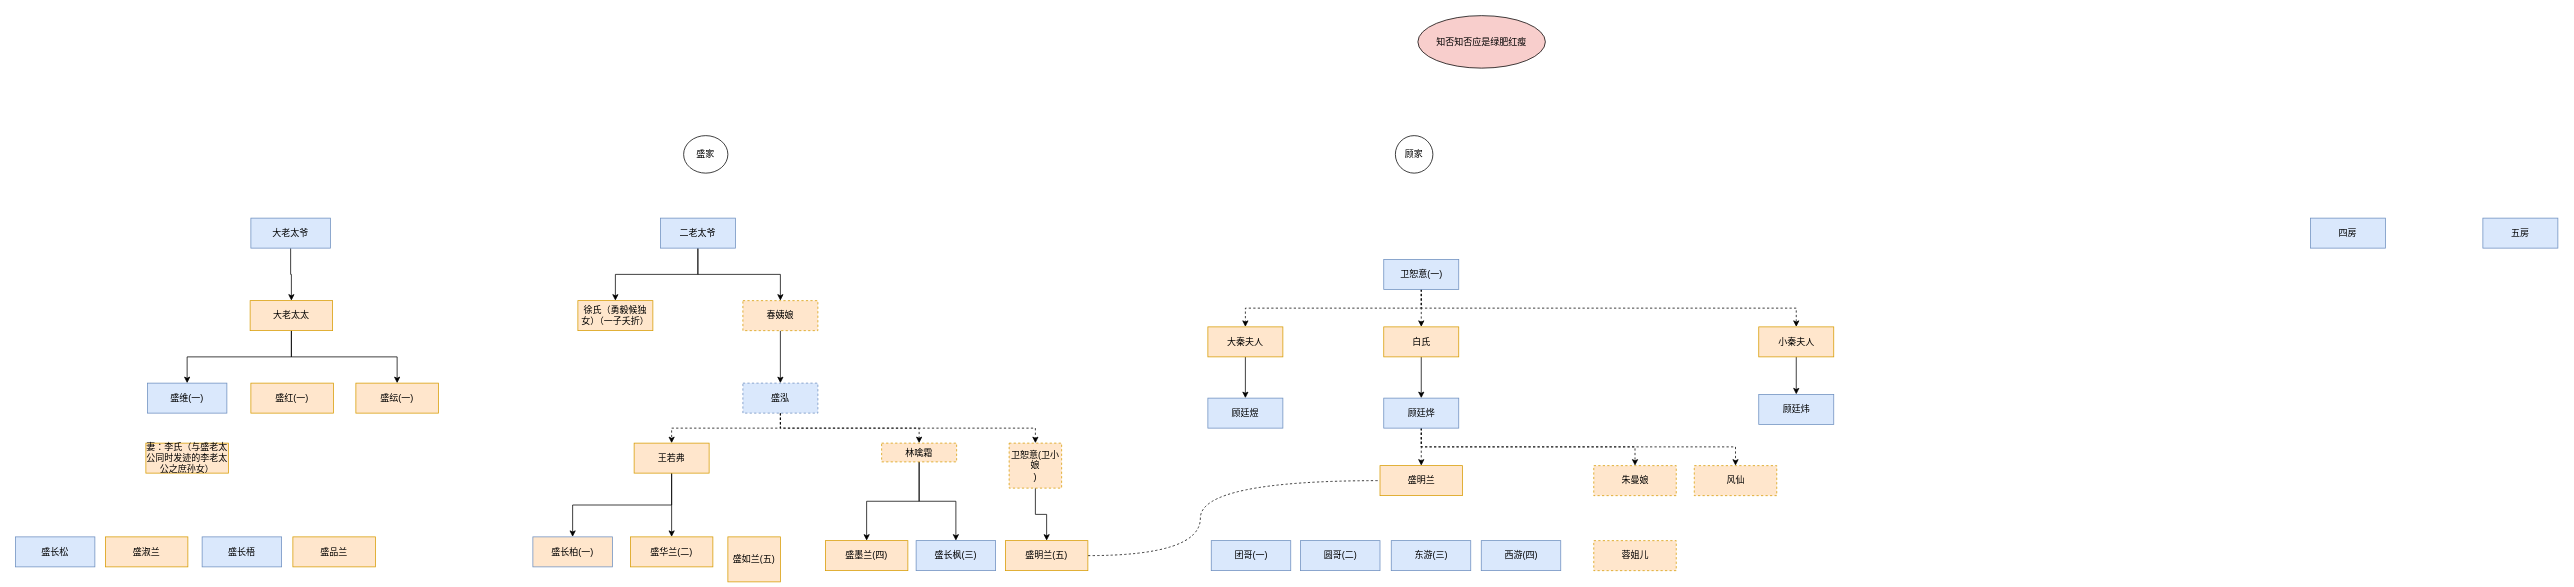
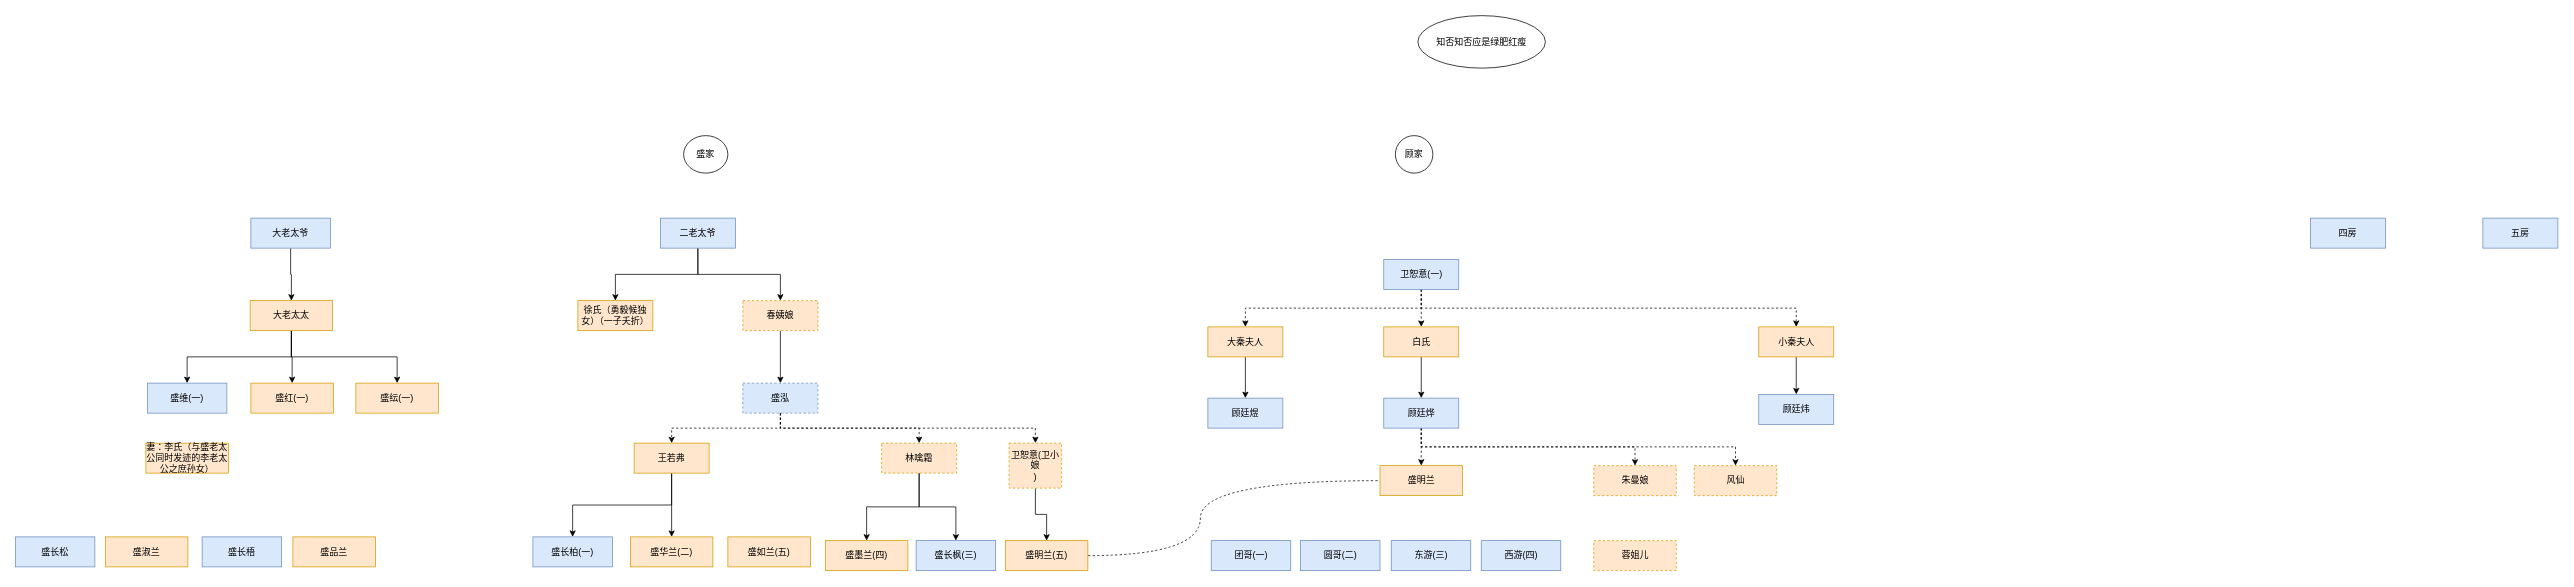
node "知否知否应是绿肥红瘦": fillcolor #f8cecc -> #ffffff
edge "大老太太" -> "盛红(一)": added
node "林噙霜": size 75x19 -> 75x30
node "盛长柏(一)": fillcolor #ffe6cc -> #dae8fc
node "盛如兰(五)": size 53x45 -> 83x30
